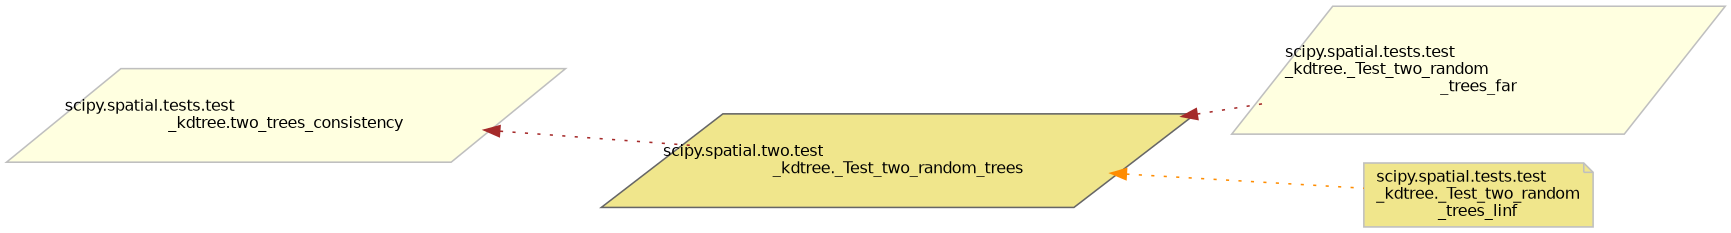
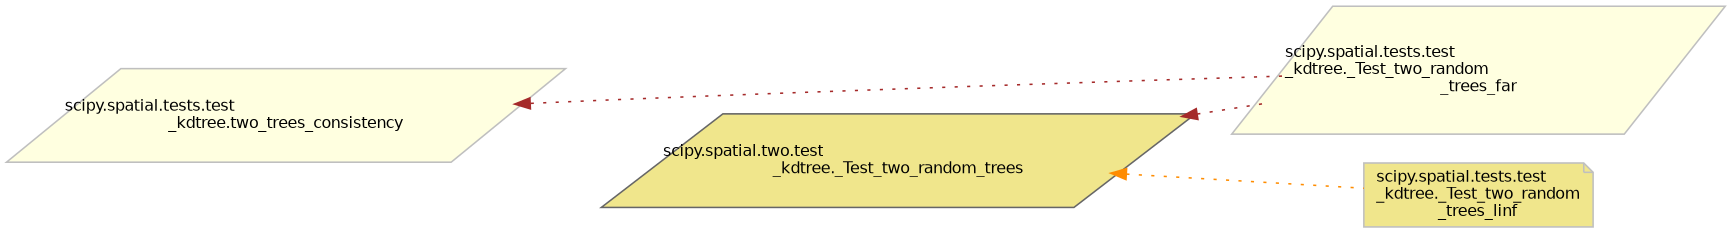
edge "scipy.spatial.two.test _kdtree._Test_two_random_trees" -> "scipy.spatial.tests.test _kdtree.two_trees_consistency": now "scipy.spatial.tests.test _kdtree._Test_two_random _trees_far" -> "scipy.spatial.tests.test _kdtree.two_trees_consistency"
